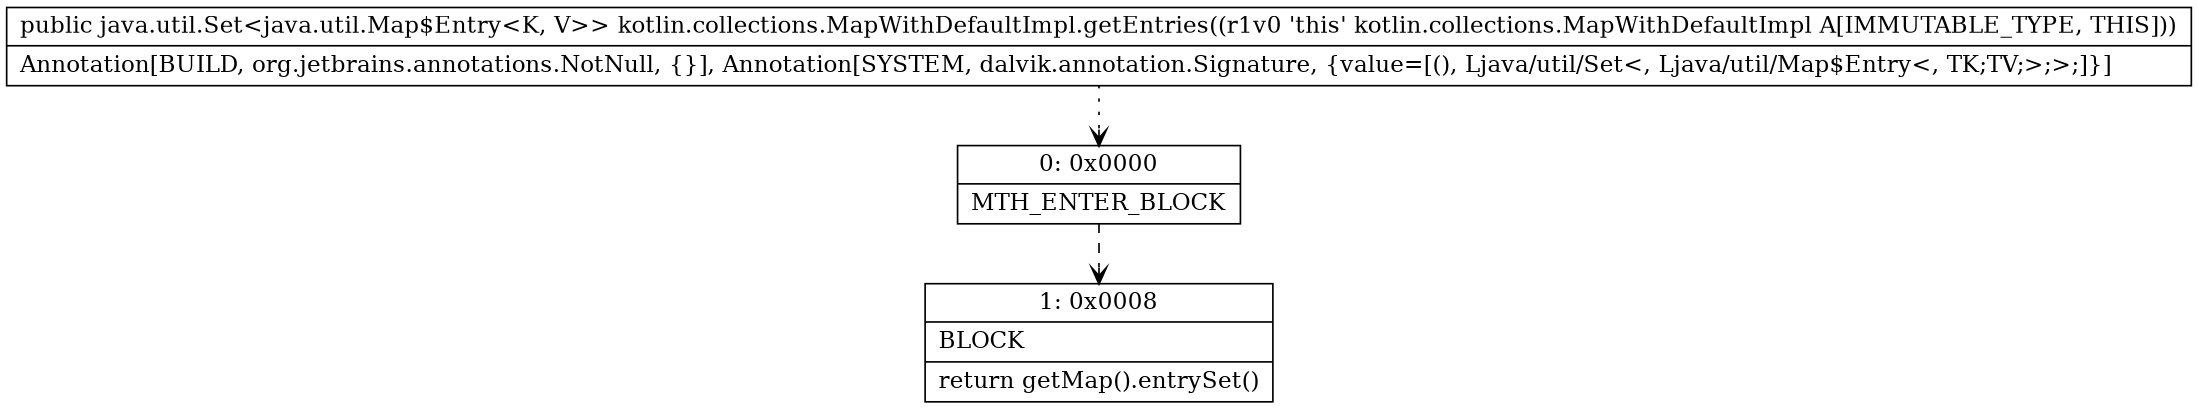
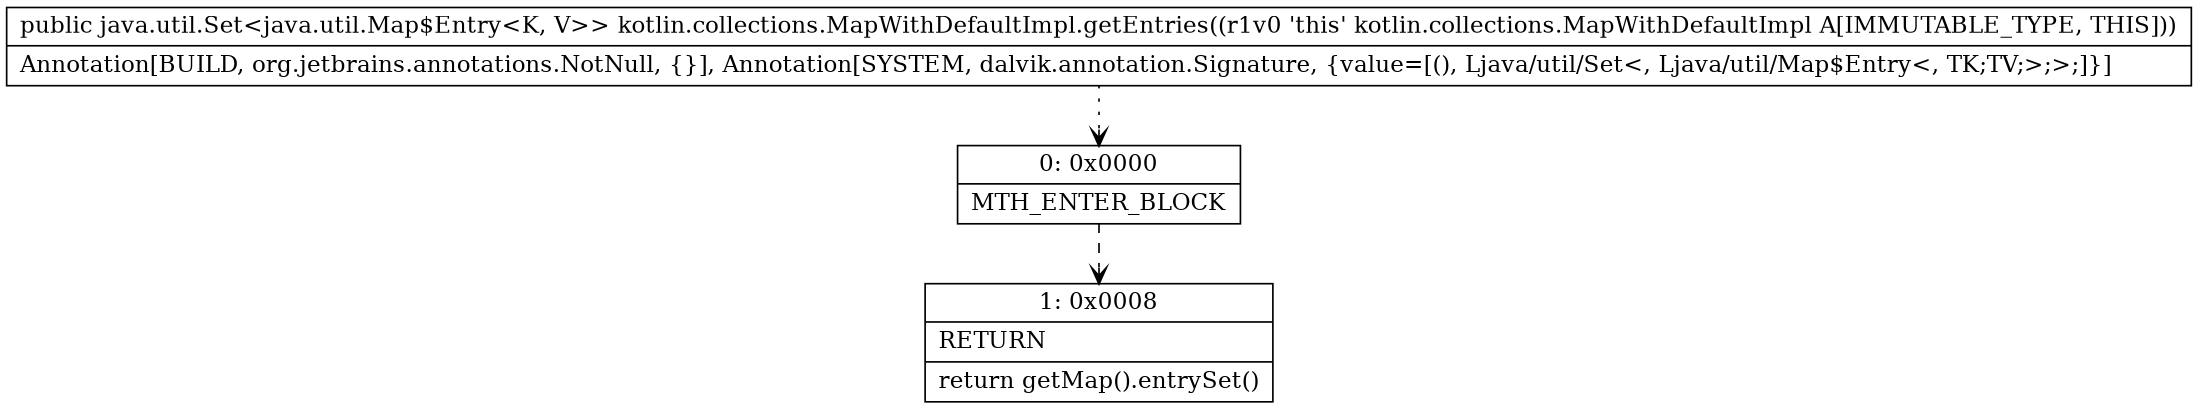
node "1: 0x0008": text "BLOCK" -> "RETURN"
